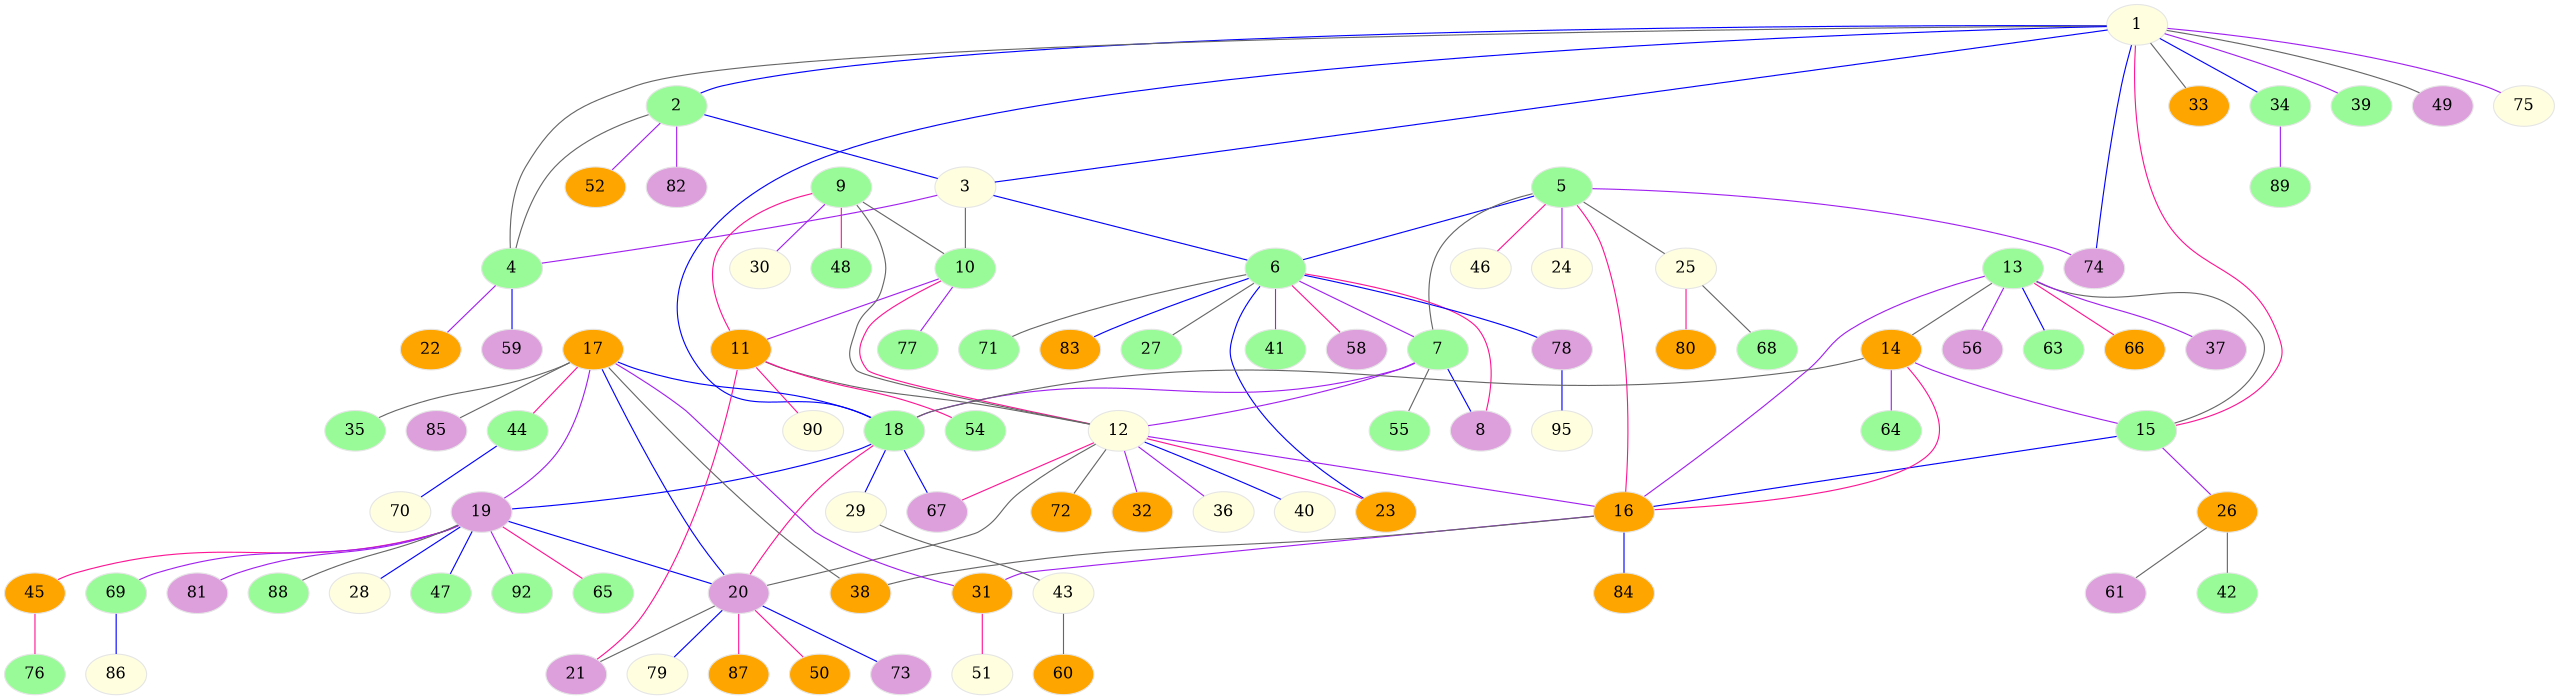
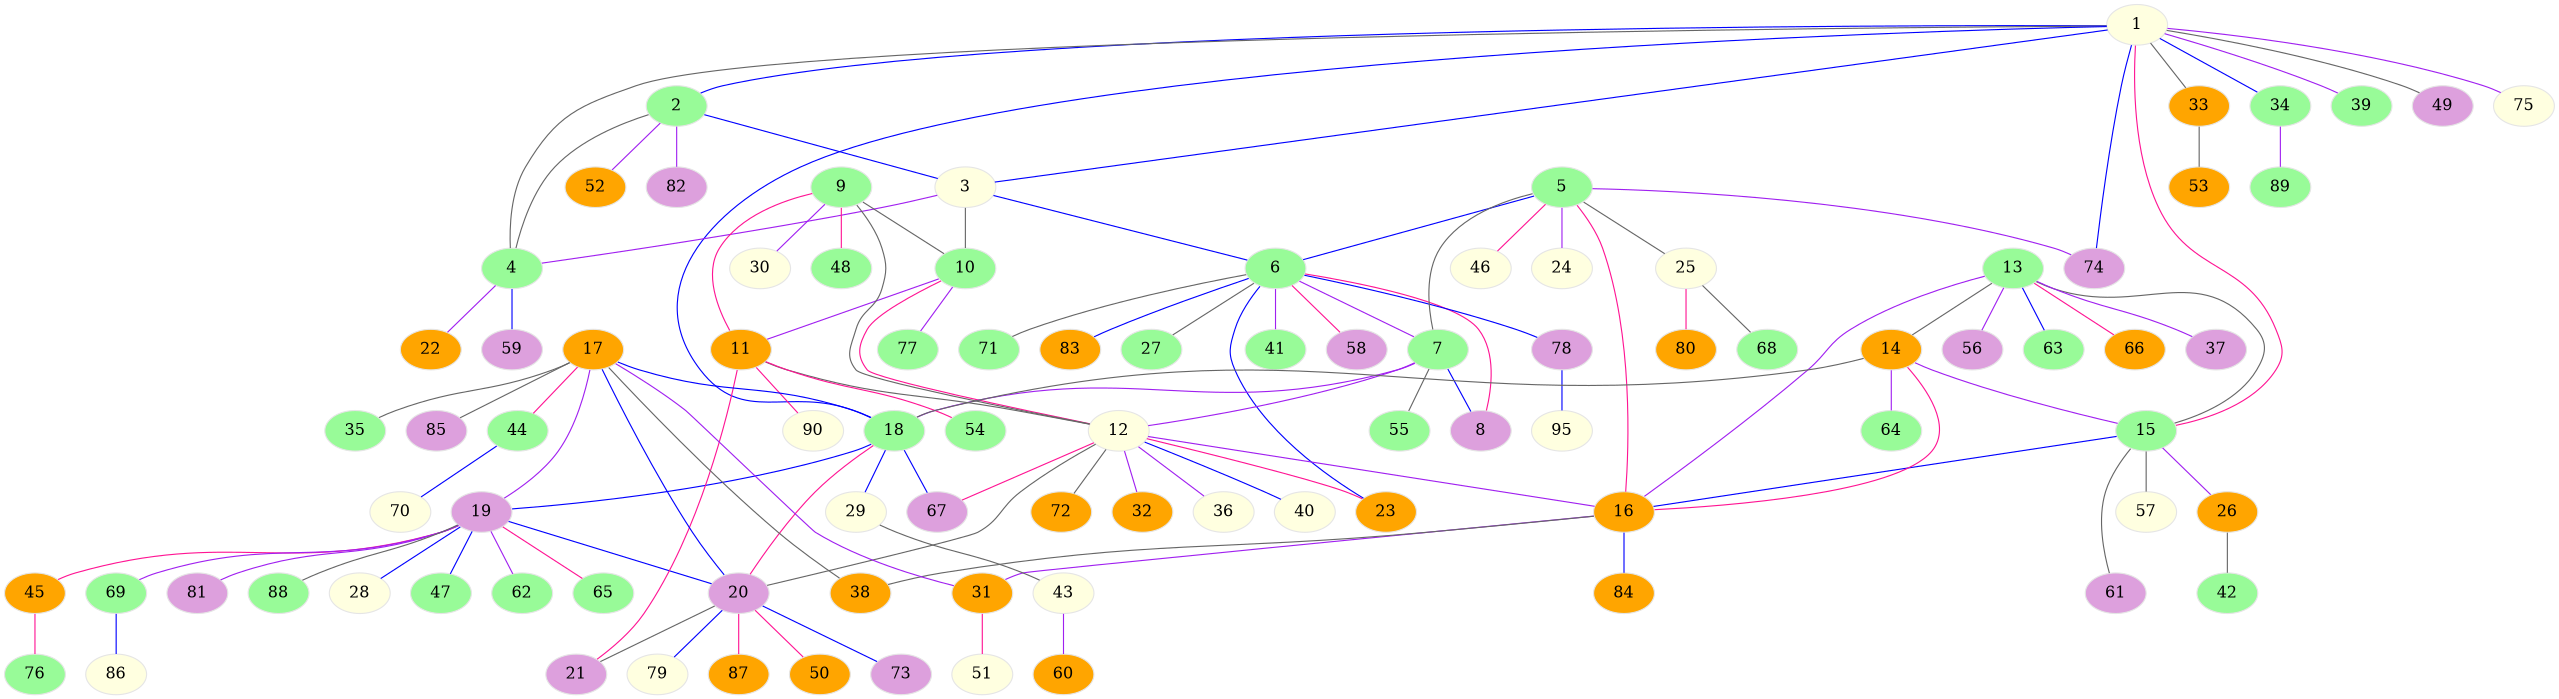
node "53": added
node "57": added
edge "26" -- "61": now "15" -- "61"
node "92": label "92" -> "62"
edge "43" -- "60": color gray40 -> purple
